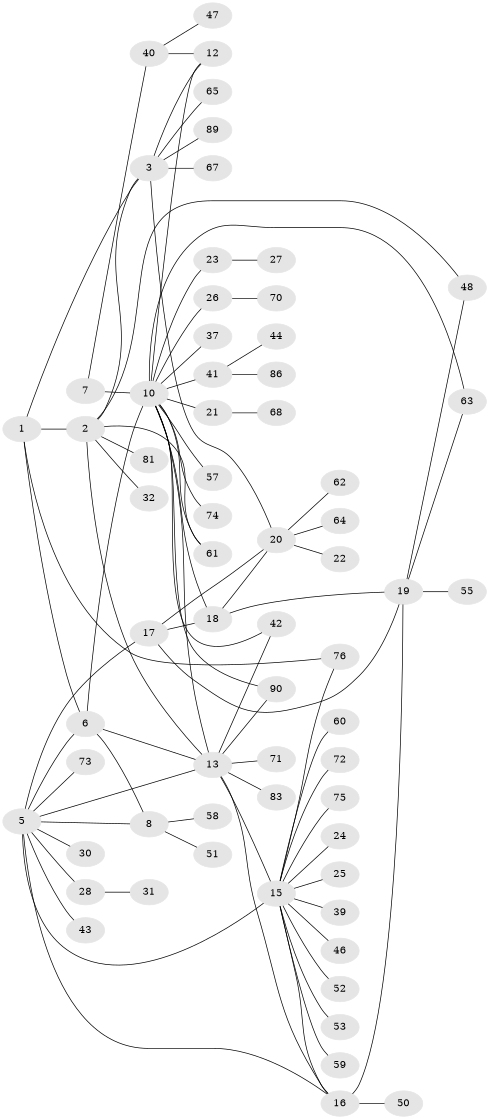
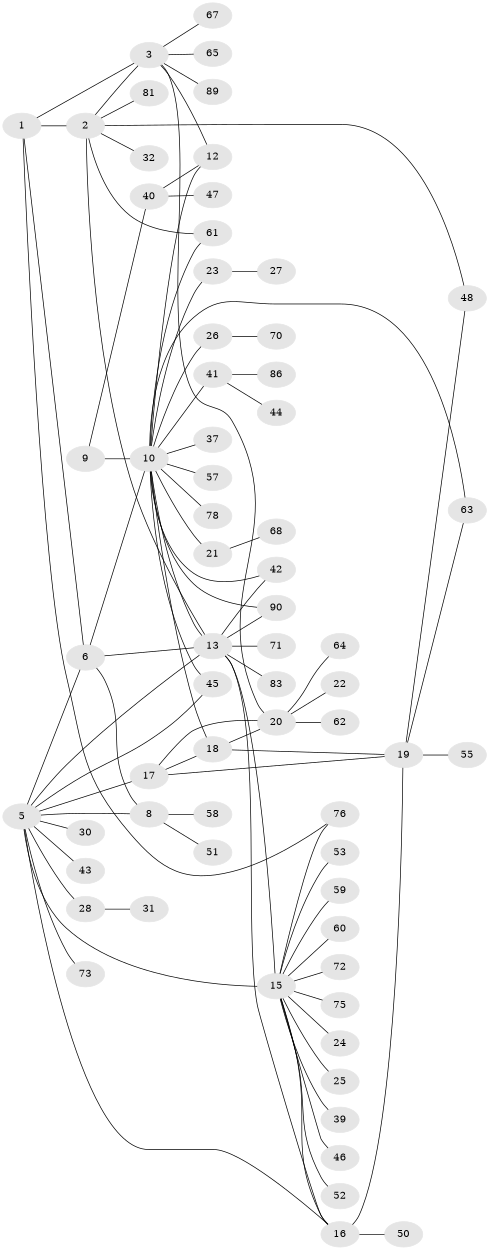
node "7": label "7" -> "9"
node "74": label "74" -> "78"
node "45": added
